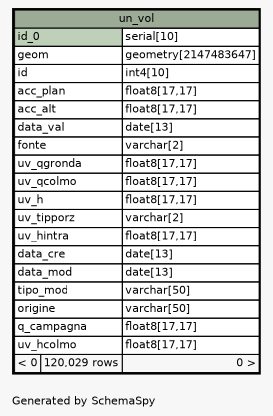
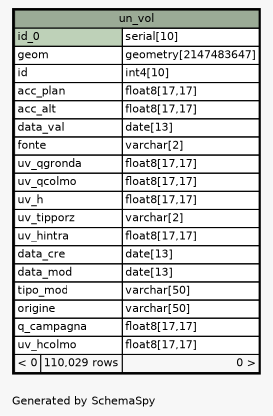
node "un_vol": text "120,029 rows" -> "110,029 rows"
